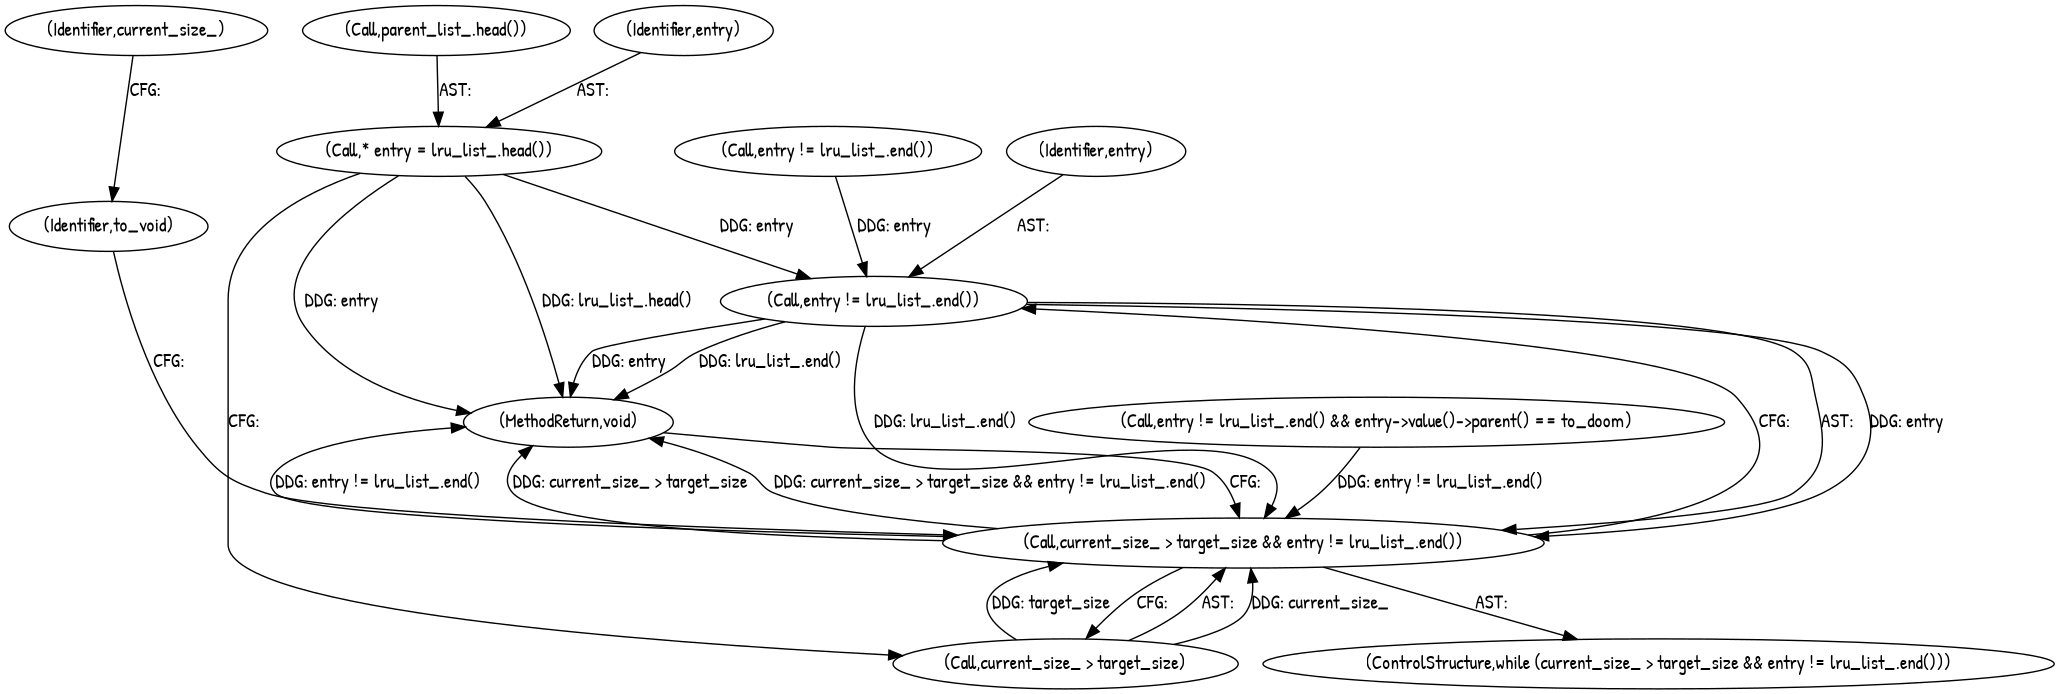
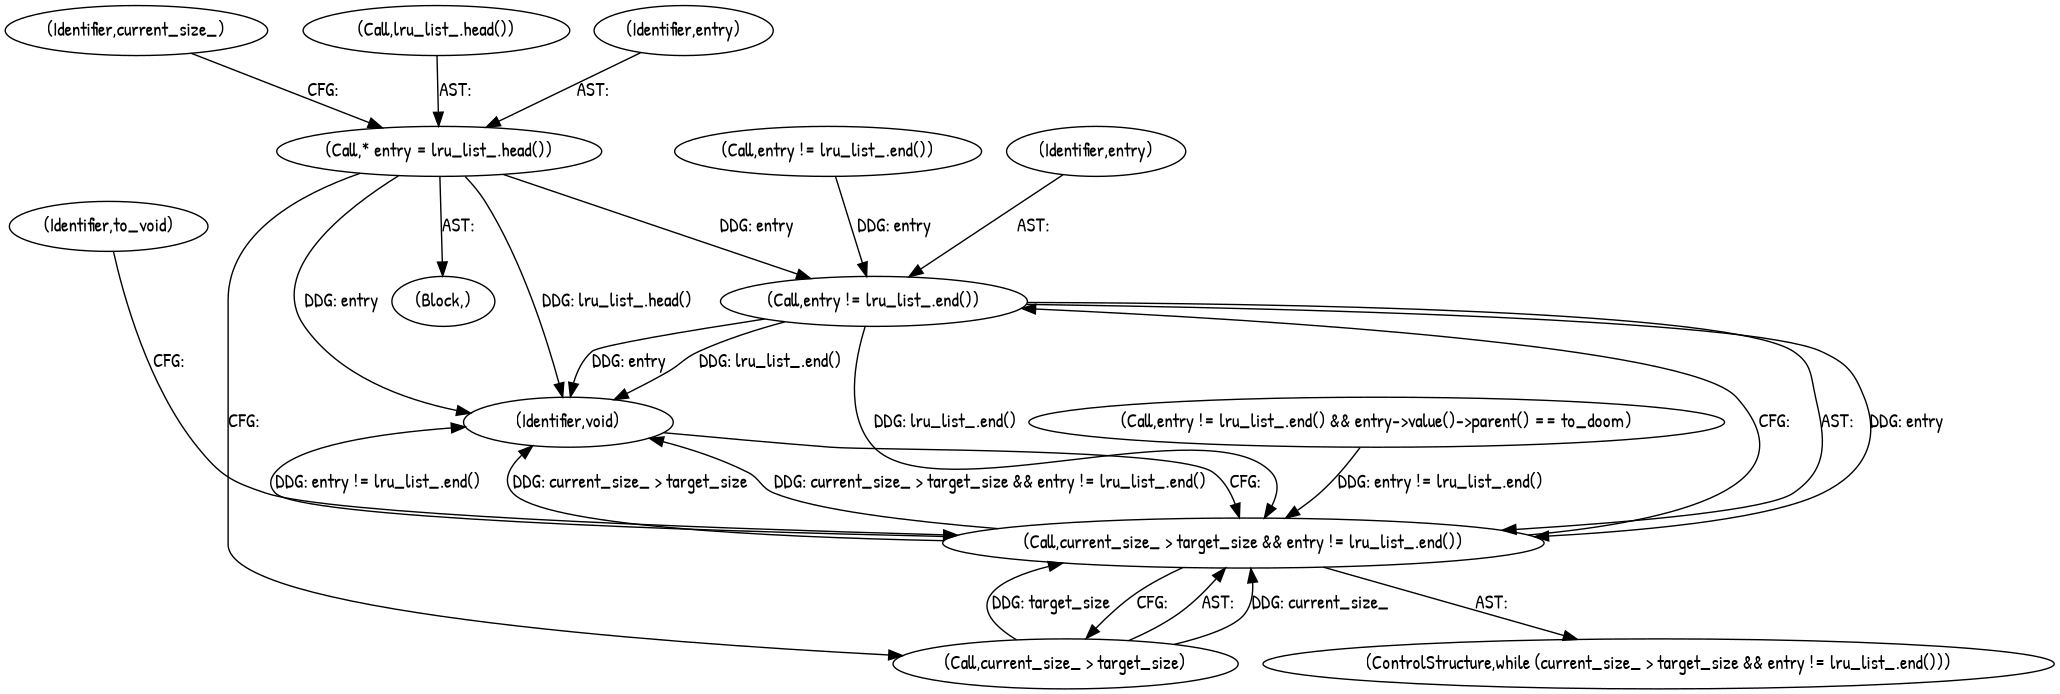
node "(Call,parent_list_.head())": label "(Call,parent_list_.head())" -> "(Call,lru_list_.head())"
edge "(Identifier,current_size_)" -> "(Identifier,to_void)": now "(Identifier,current_size_)" -> "(Call,* entry = lru_list_.head())"
node "(Block,)": added
node "(MethodReturn,void)": label "(MethodReturn,void)" -> "(Identifier,void)"
